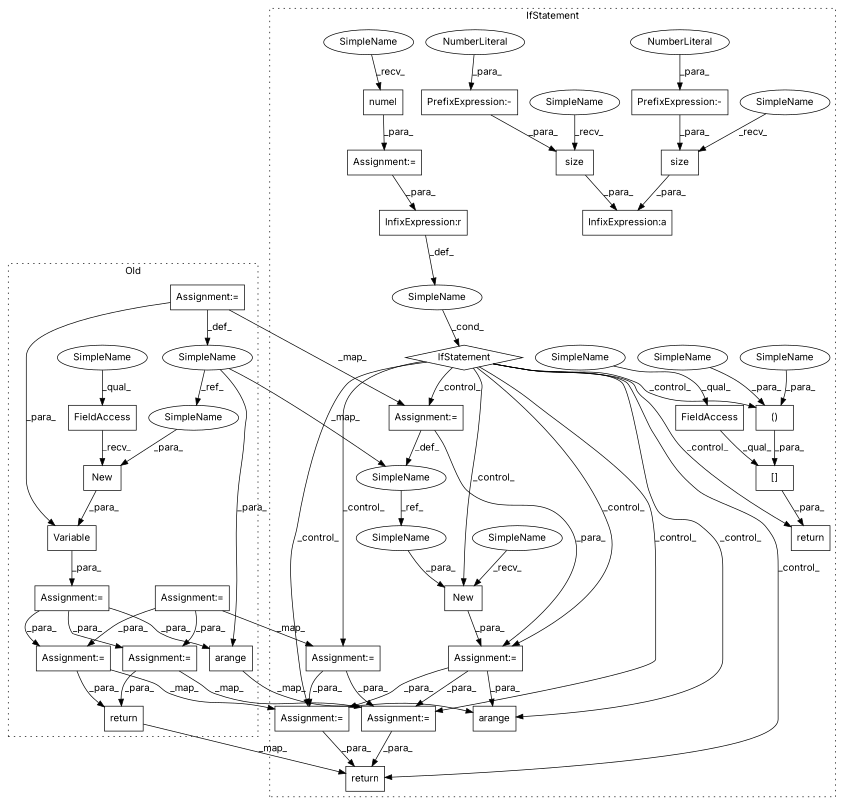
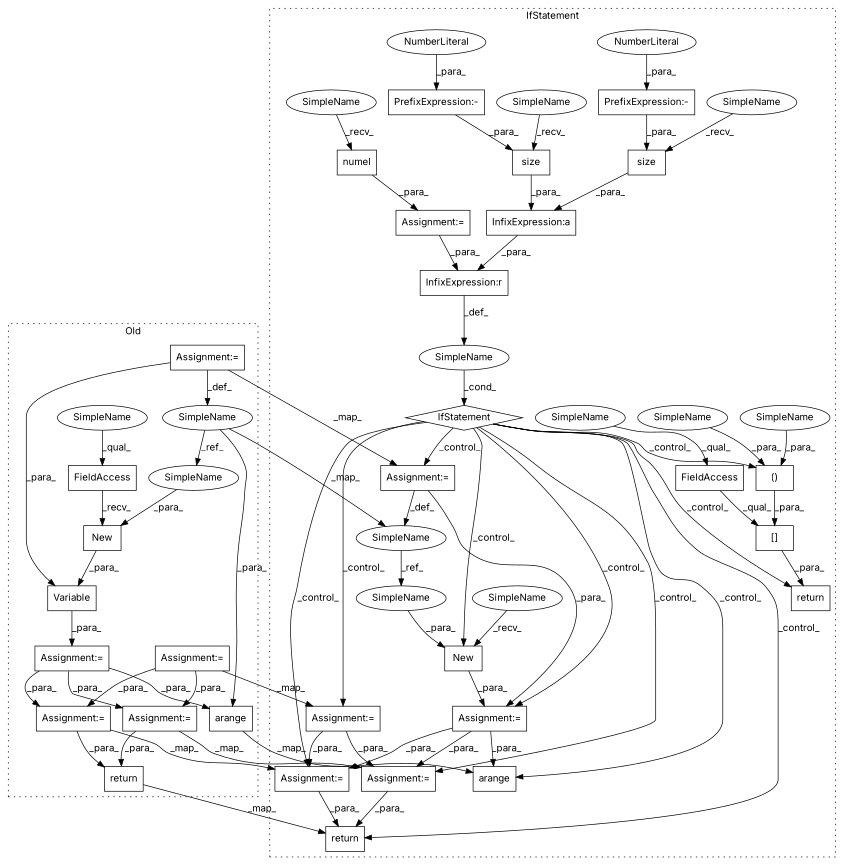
edge "InfixExpression:a" -> "InfixExpression:r": added, label "_para_"
